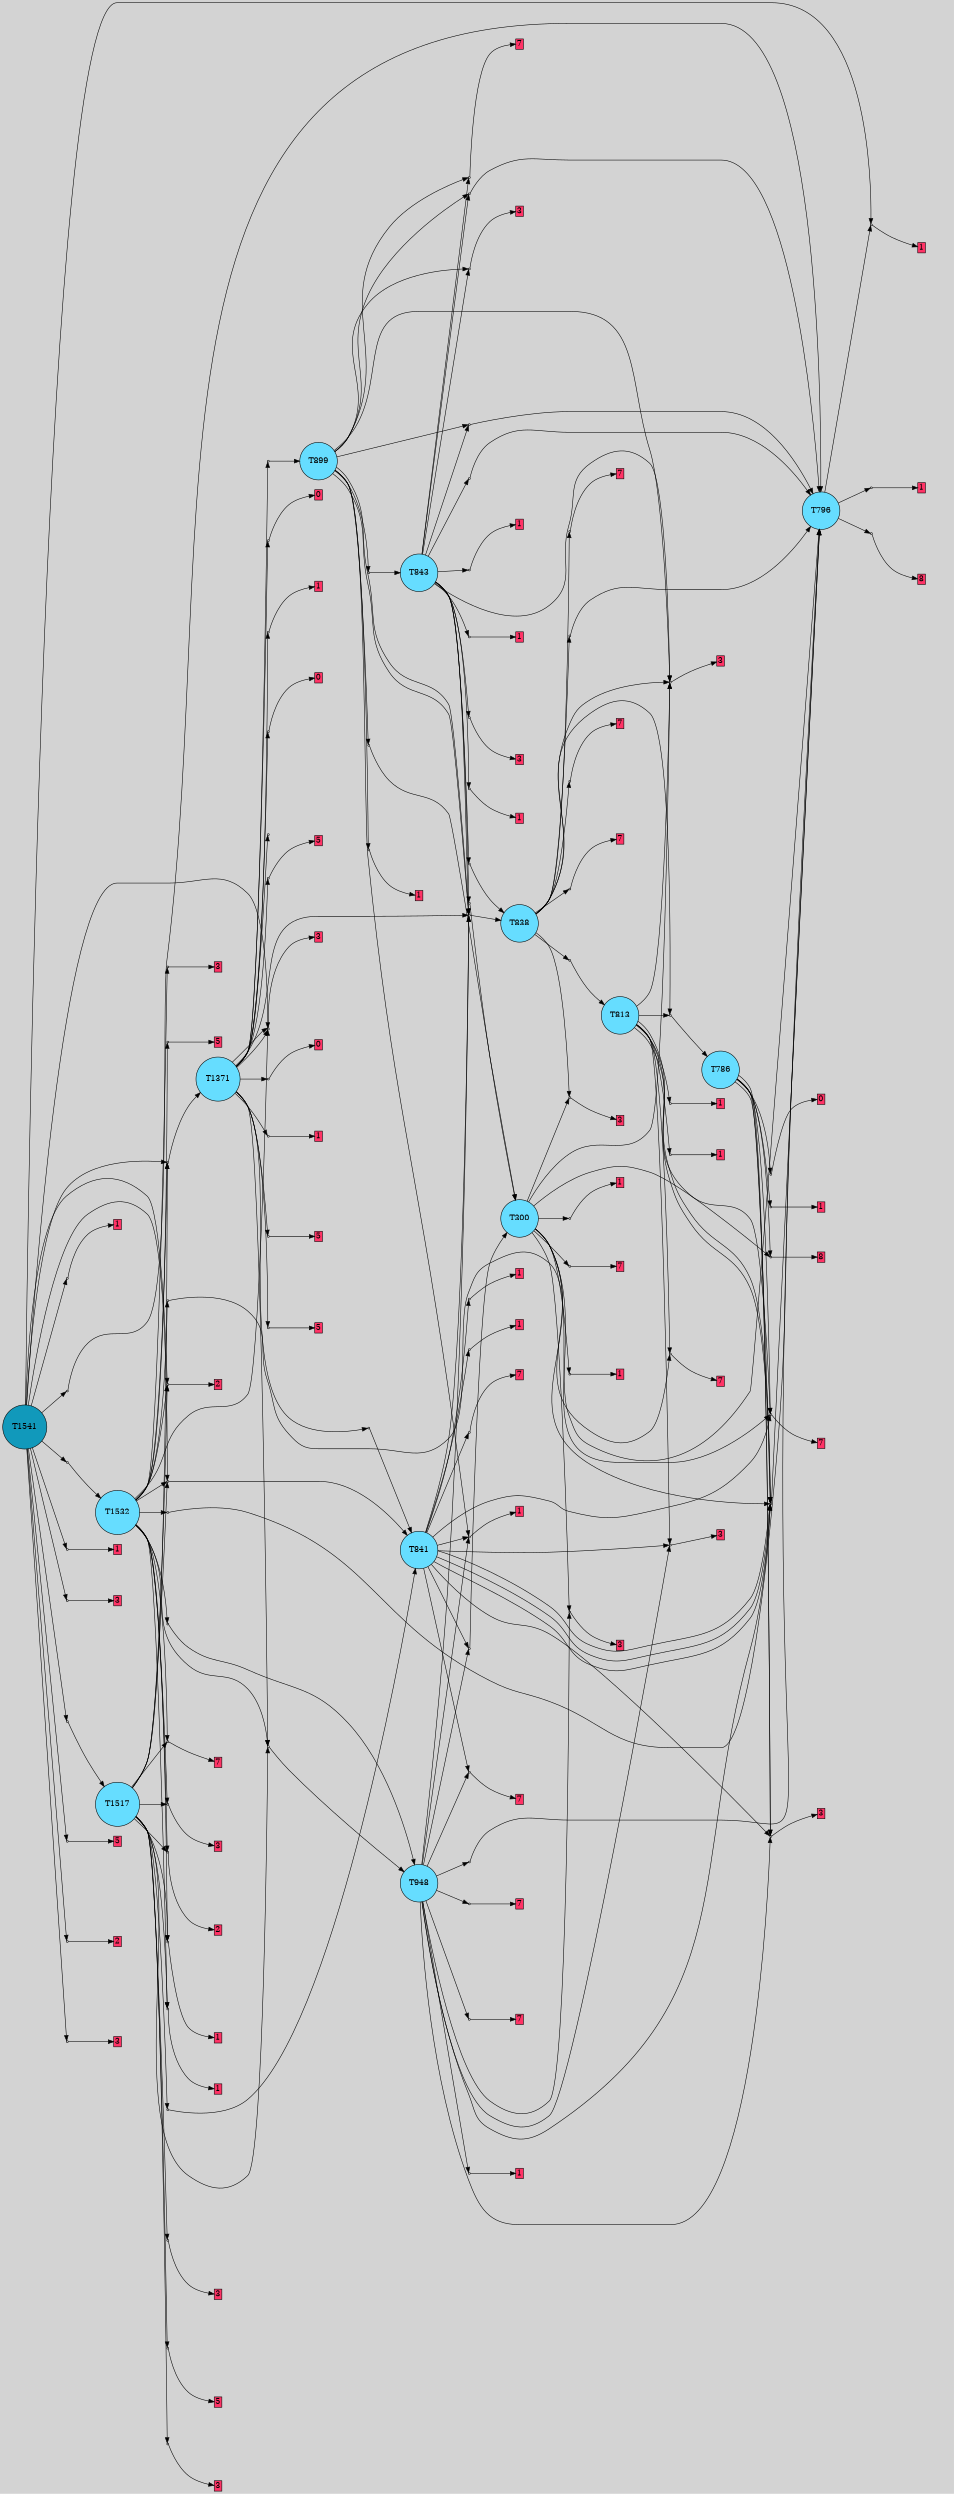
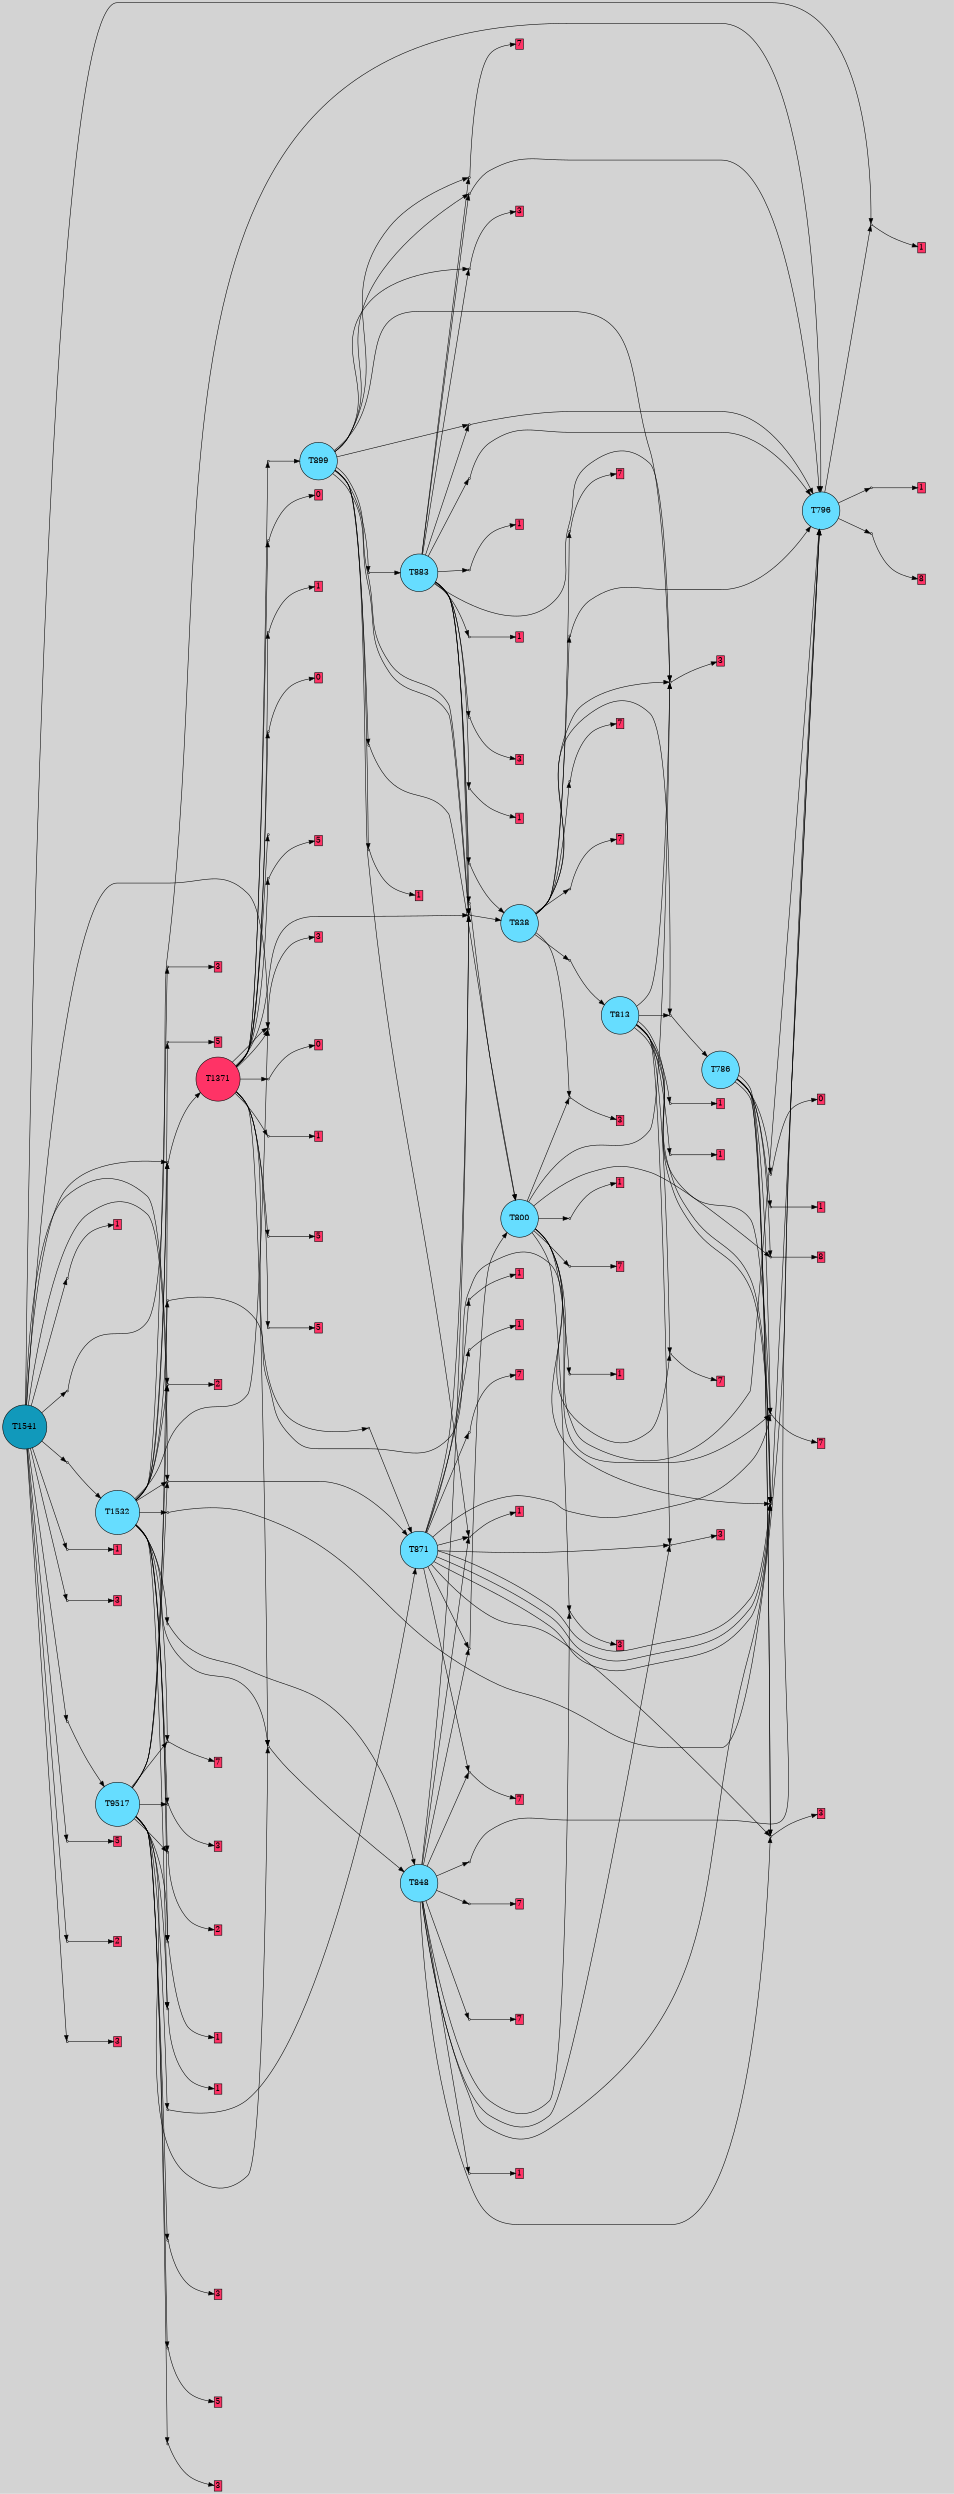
node "T843": label "T843" -> "T883"
node "T1371": fillcolor #66ddff -> #ff3366
node "T300": label "T300" -> "T800"
node "T841": label "T841" -> "T871"
node "T1517": label "T1517" -> "T9517"
node "T948": label "T948" -> "T848"
